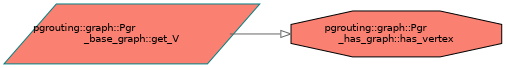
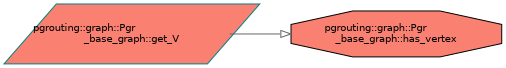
node "pgrouting::graph::Pgr _has_graph::has_vertex": label "pgrouting::graph::Pgr _has_graph::has_vertex" -> "pgrouting::graph::Pgr _base_graph::has_vertex"
